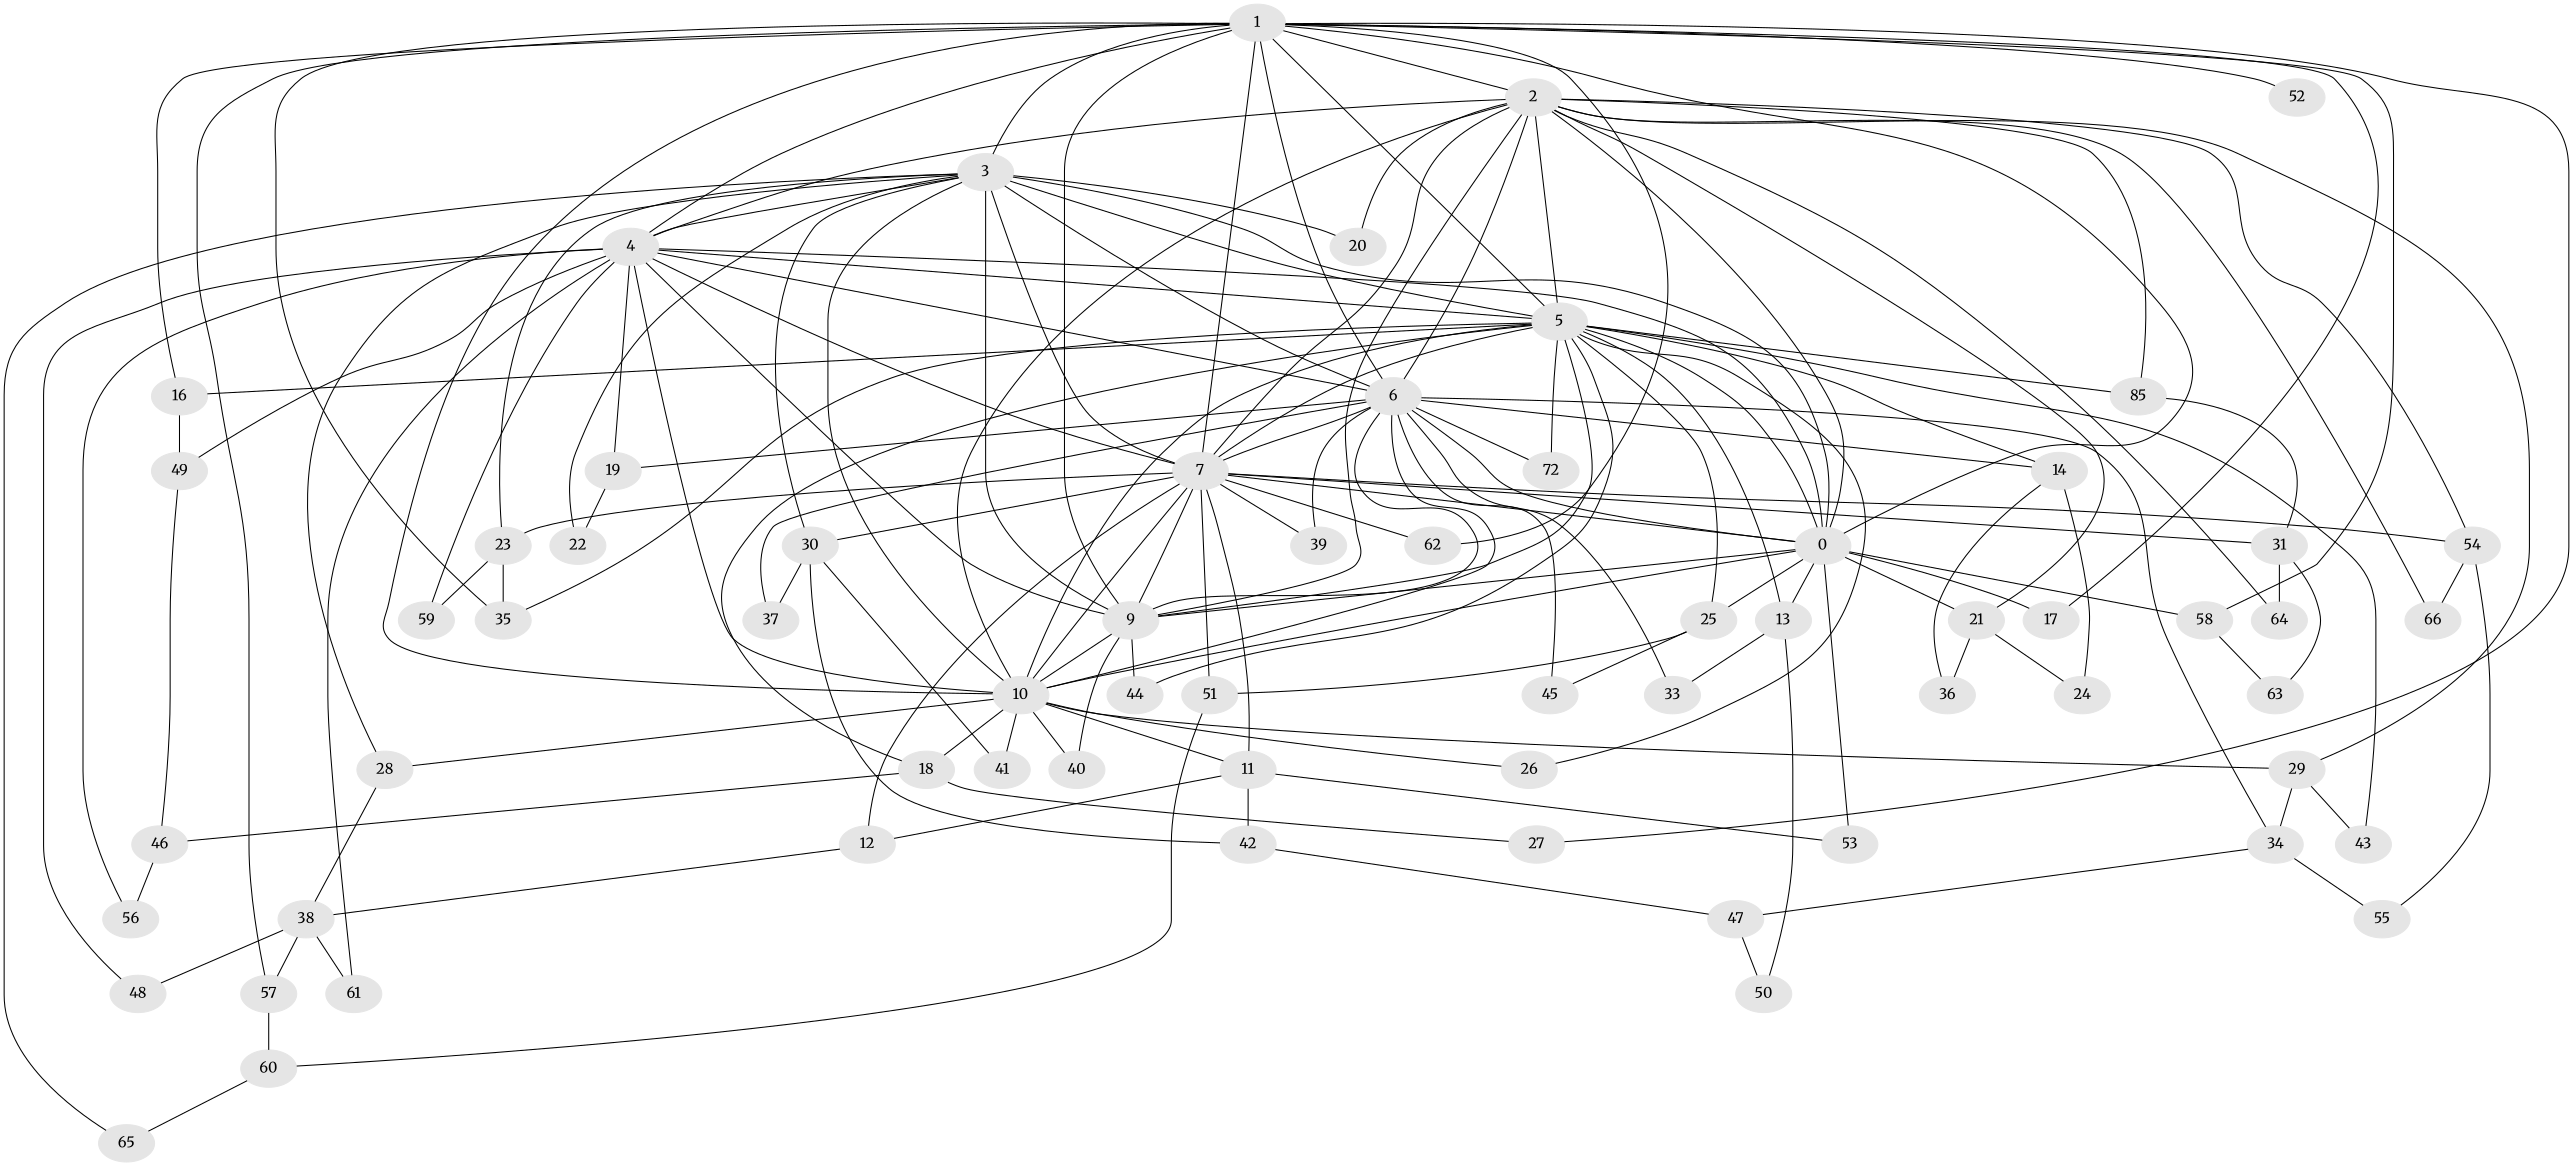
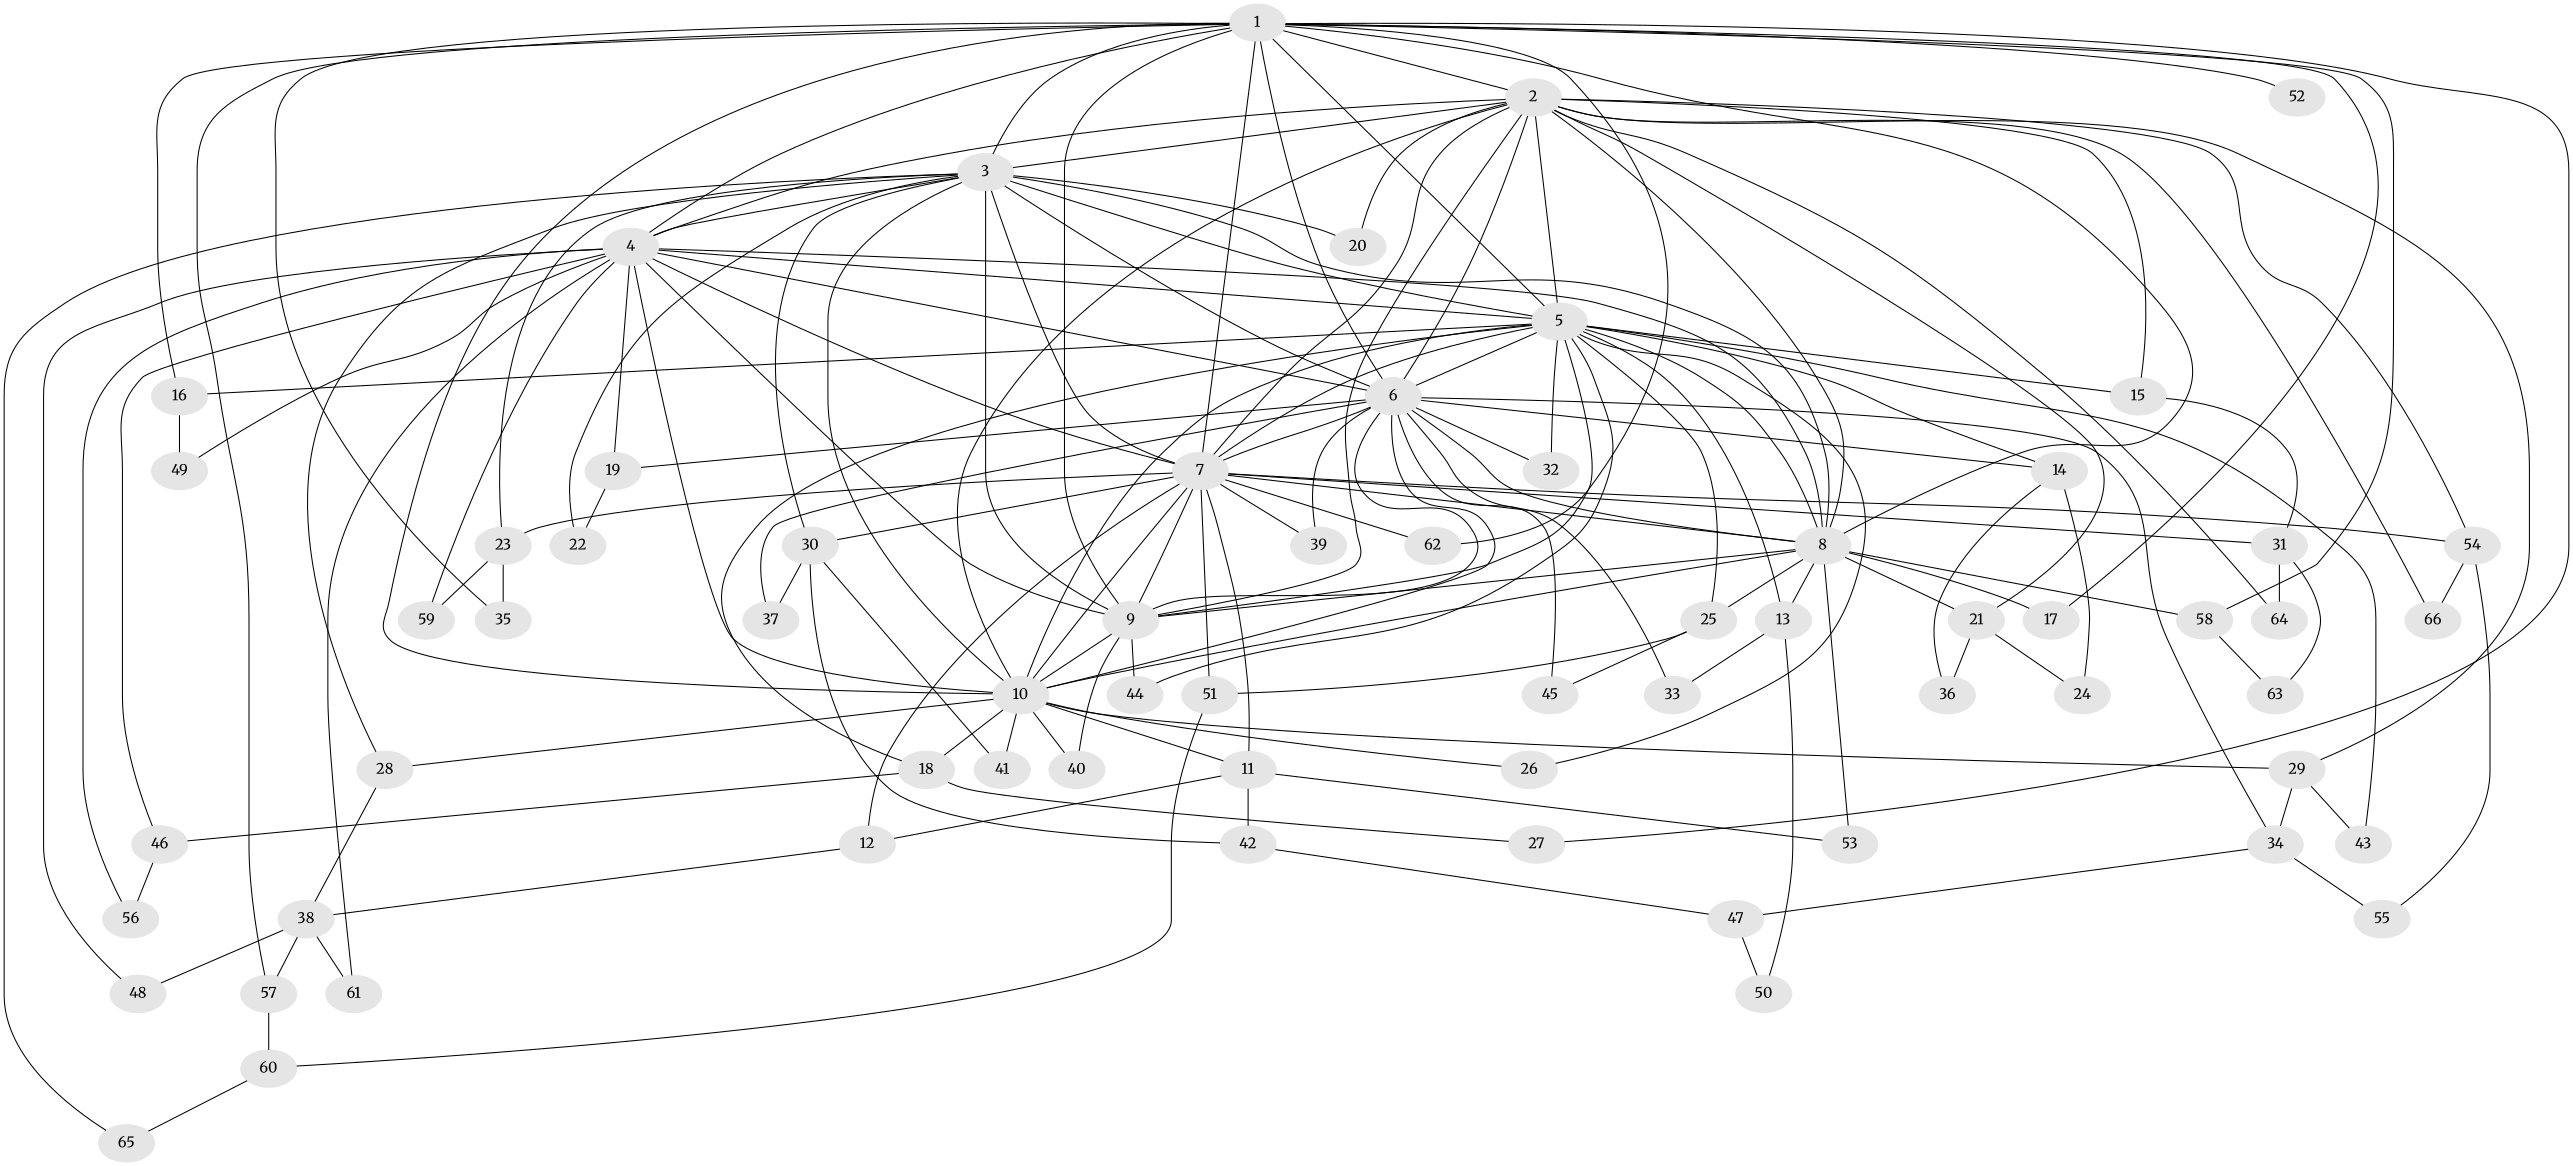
edge "2" -- "3": added
edge "5" -- "35": now "5" -- "6"
node "85": label "85" -> "15"
node "72": label "72" -> "32"
node "0": label "0" -> "8"
edge "49" -- "46": now "4" -- "46"
